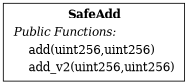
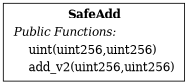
node "SafeAdd": text "add(uint256,uint256)" -> "uint(uint256,uint256)"
